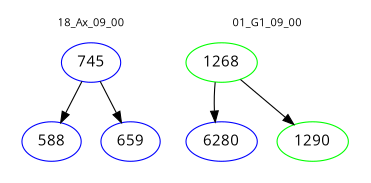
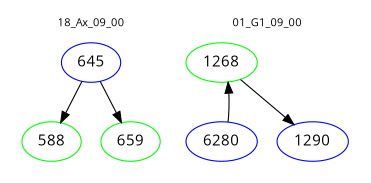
node "745": label "745" -> "645"
edge "1268" -> "6280": reversed
node "588": color blue -> green
node "659": color blue -> green
node "1290": color green -> blue
